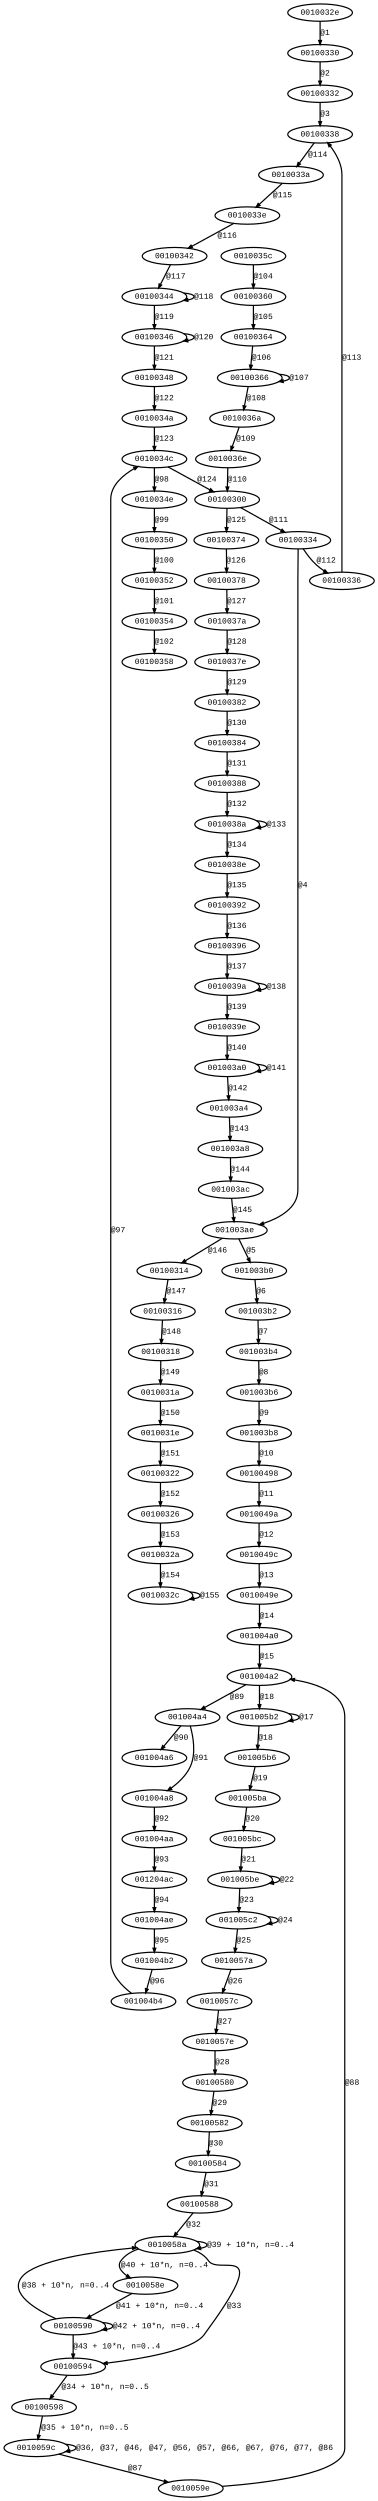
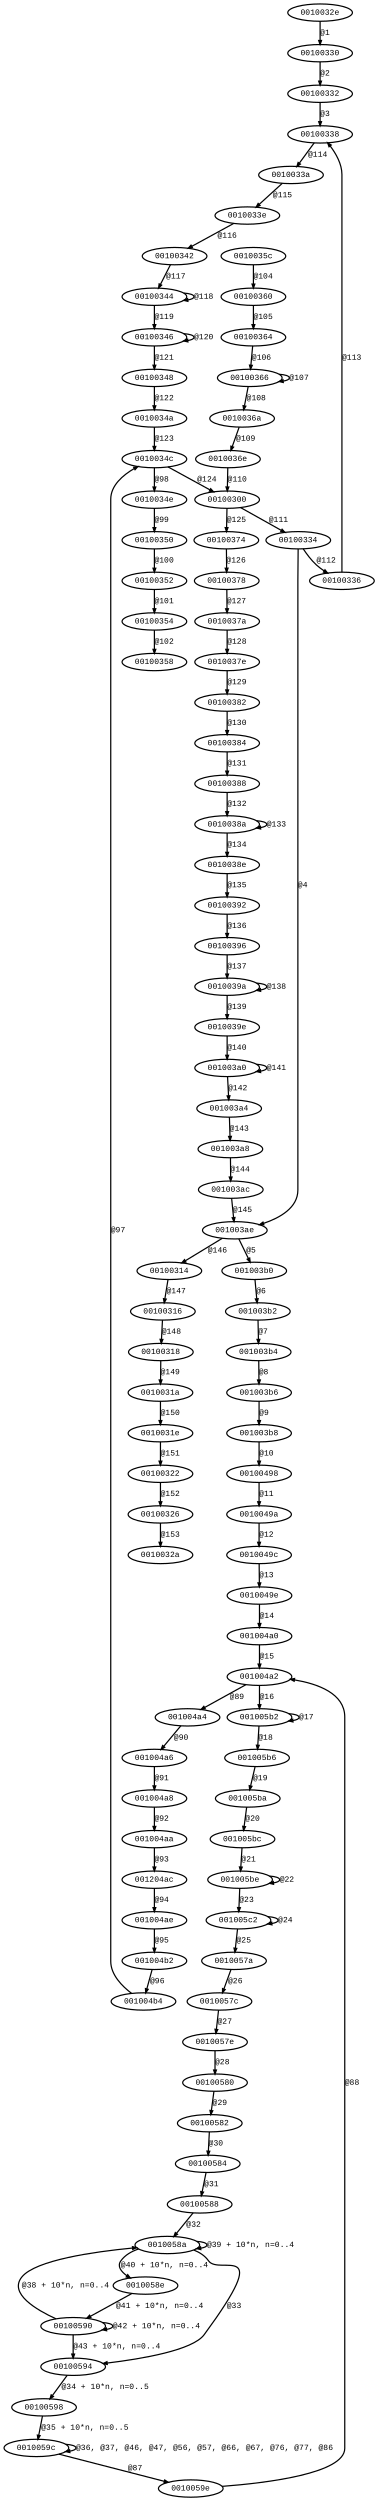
node "0010032c": removed
edge "001004a2" -> "001005b2": label "@18" -> "@16"
edge "001004a4" -> "001004a8": now "001004a6" -> "001004a8"
